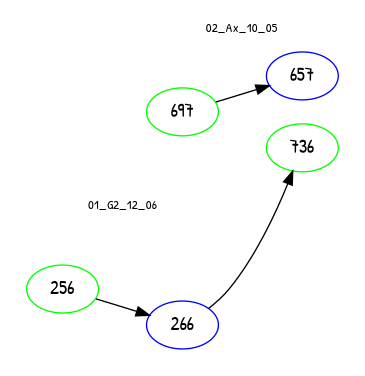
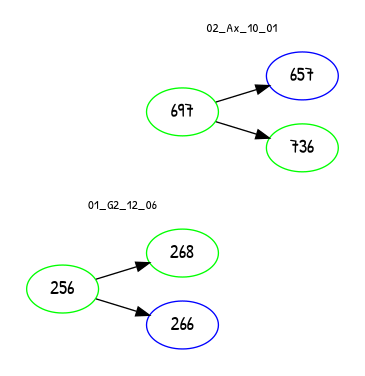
cluster "02_Ax_10_05": label "02_Ax_10_05" -> "02_Ax_10_01"
edge "266" -> "736": now "697" -> "736"
node "268": added
